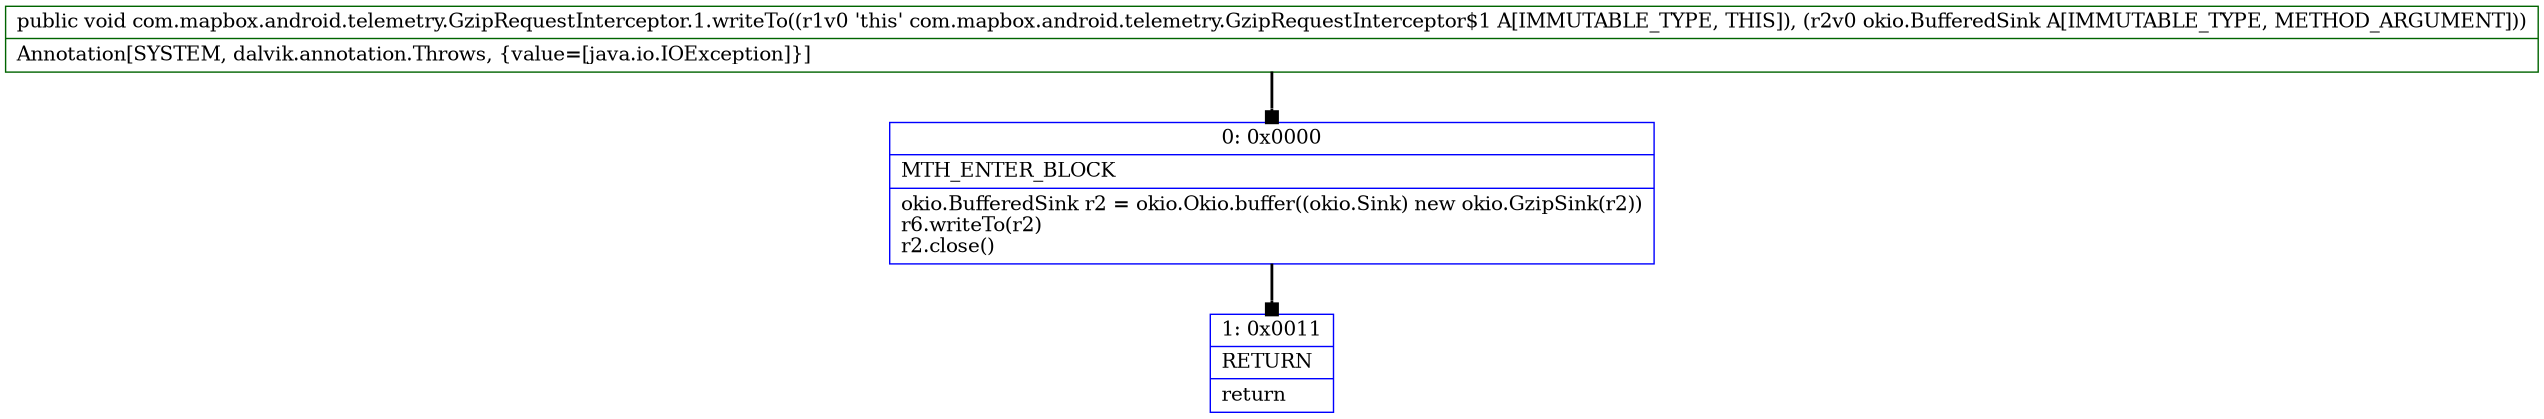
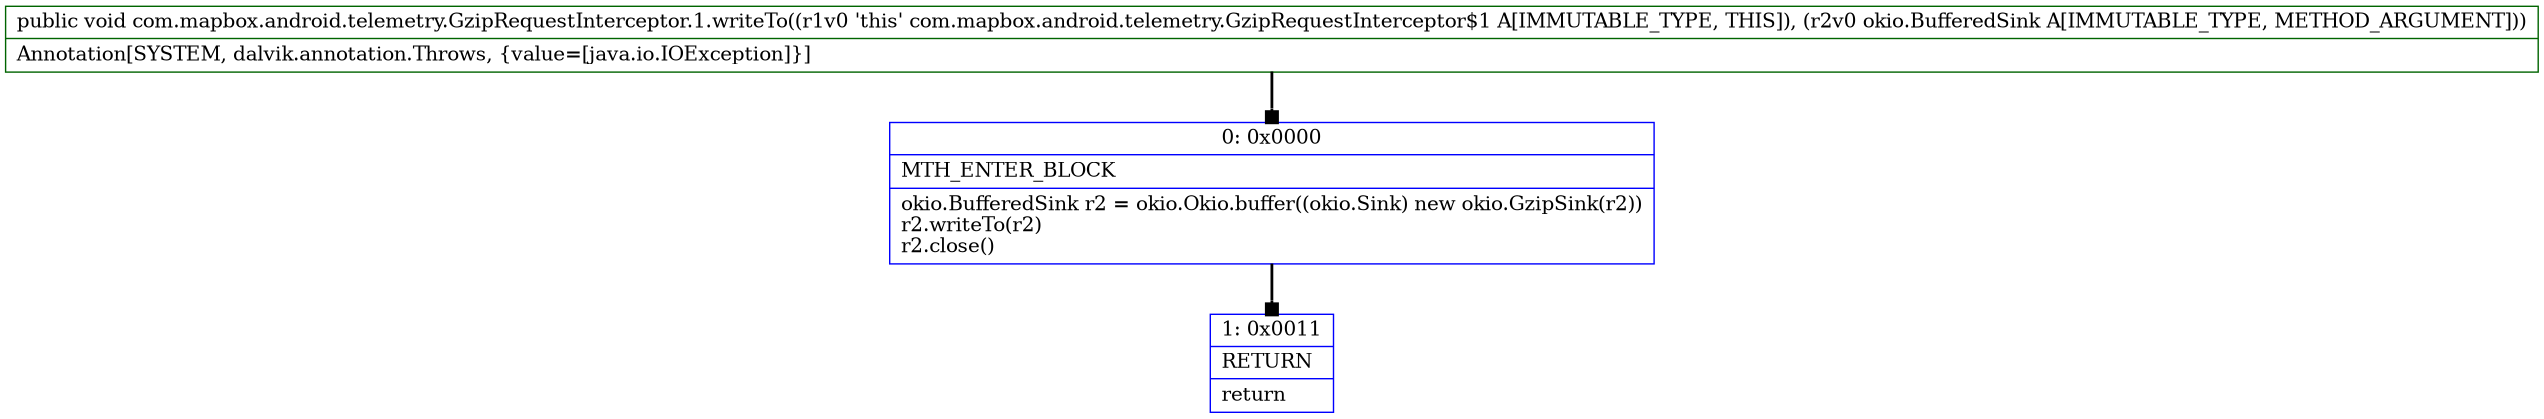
node "0: 0x0000": text "r6.writeTo(r2)" -> "r2.writeTo(r2)"
